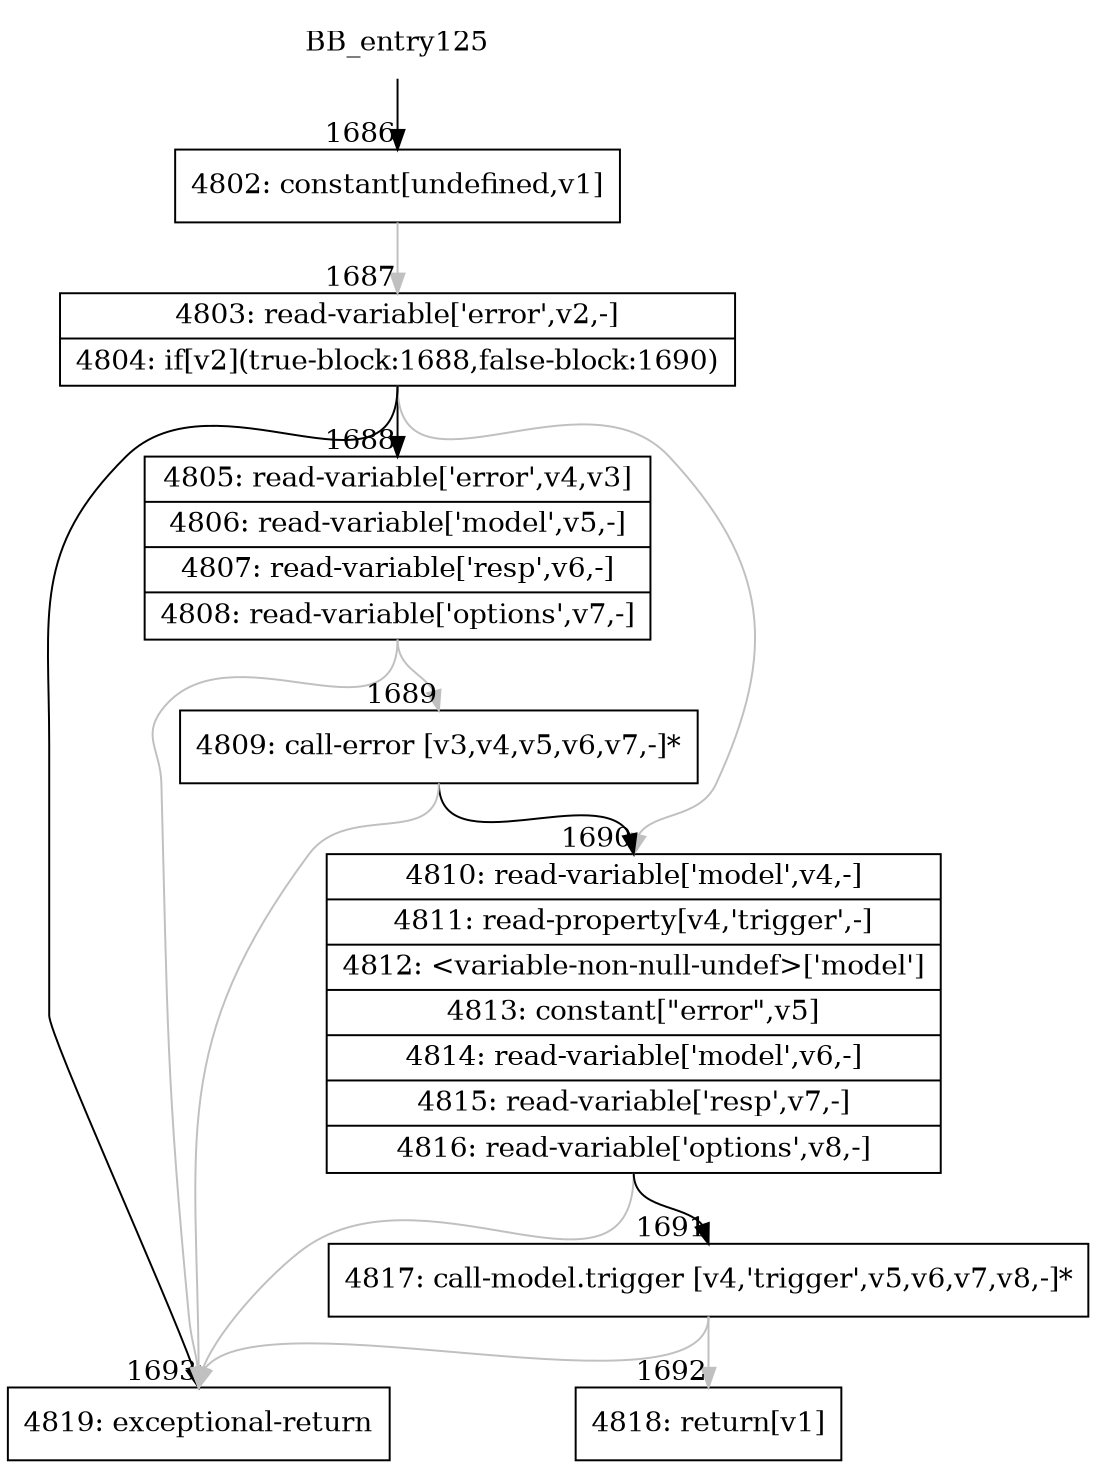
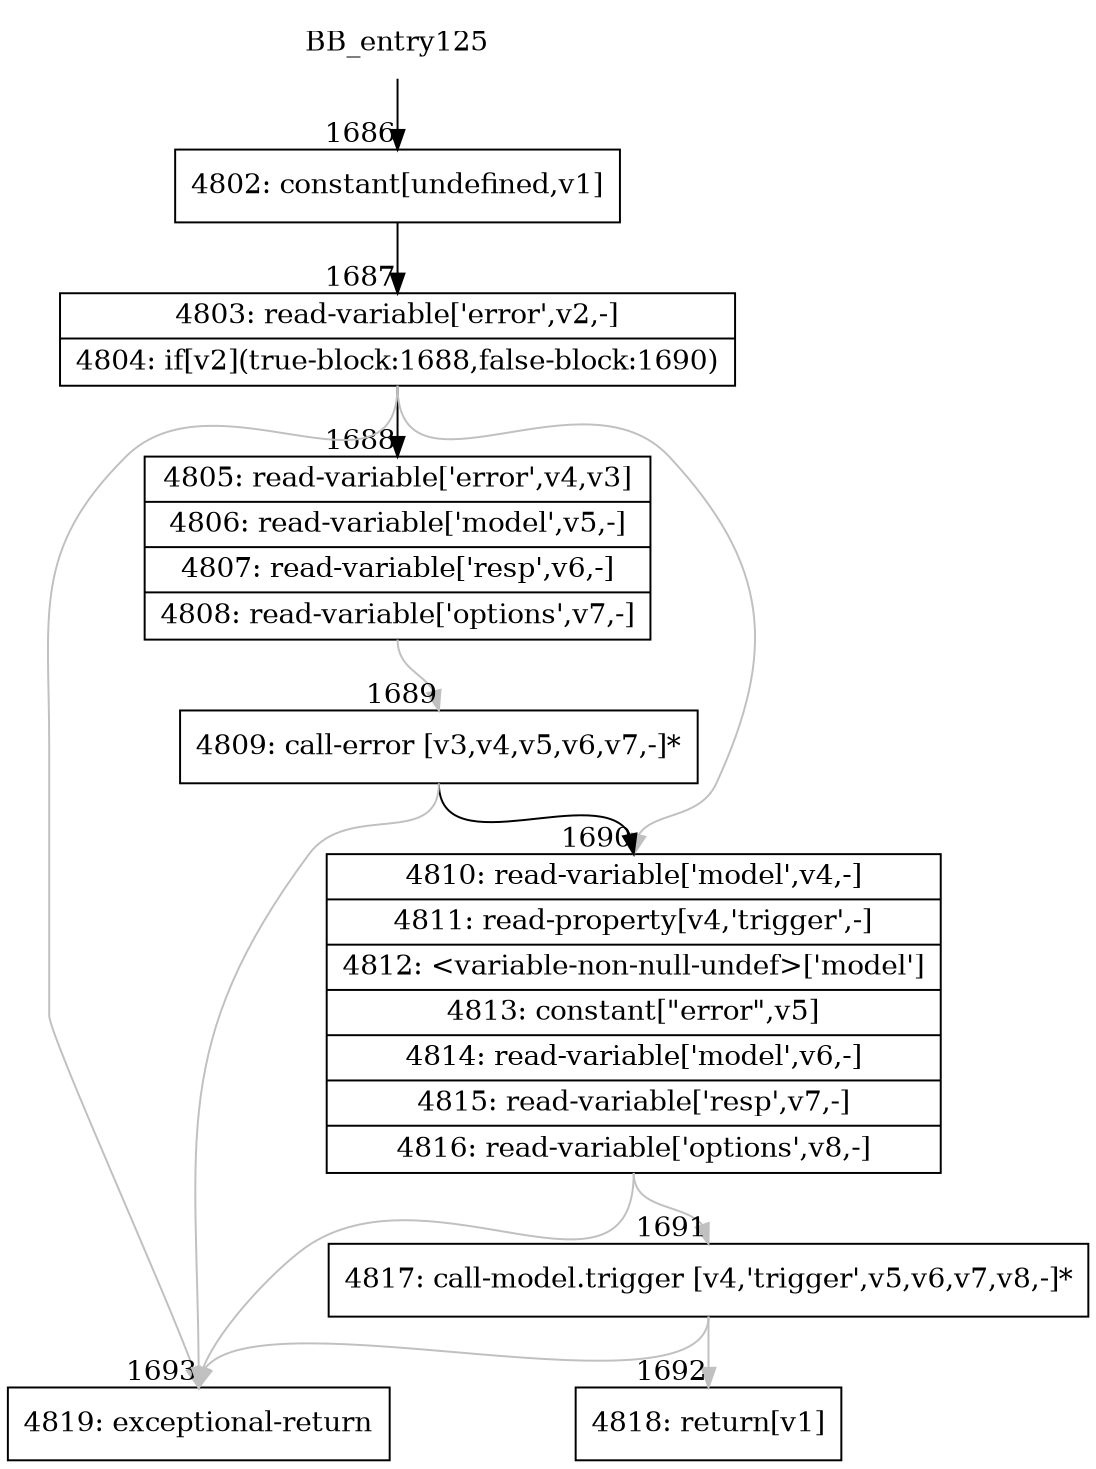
edge "4802: constant[undefined,v1]" -> "4803: read-variable['error',v2,-]": color gray -> black
edge "4803: read-variable['error',v2,-]" -> "4819: exceptional-return": color black -> gray
edge "4805: read-variable['error',v4,v3]" -> "4819: exceptional-return": removed
edge "4810: read-variable['model',v4,-]" -> "4817: call-model.trigger [v4,'trigger',v5,v6,v7,v8,-]*": color black -> gray
